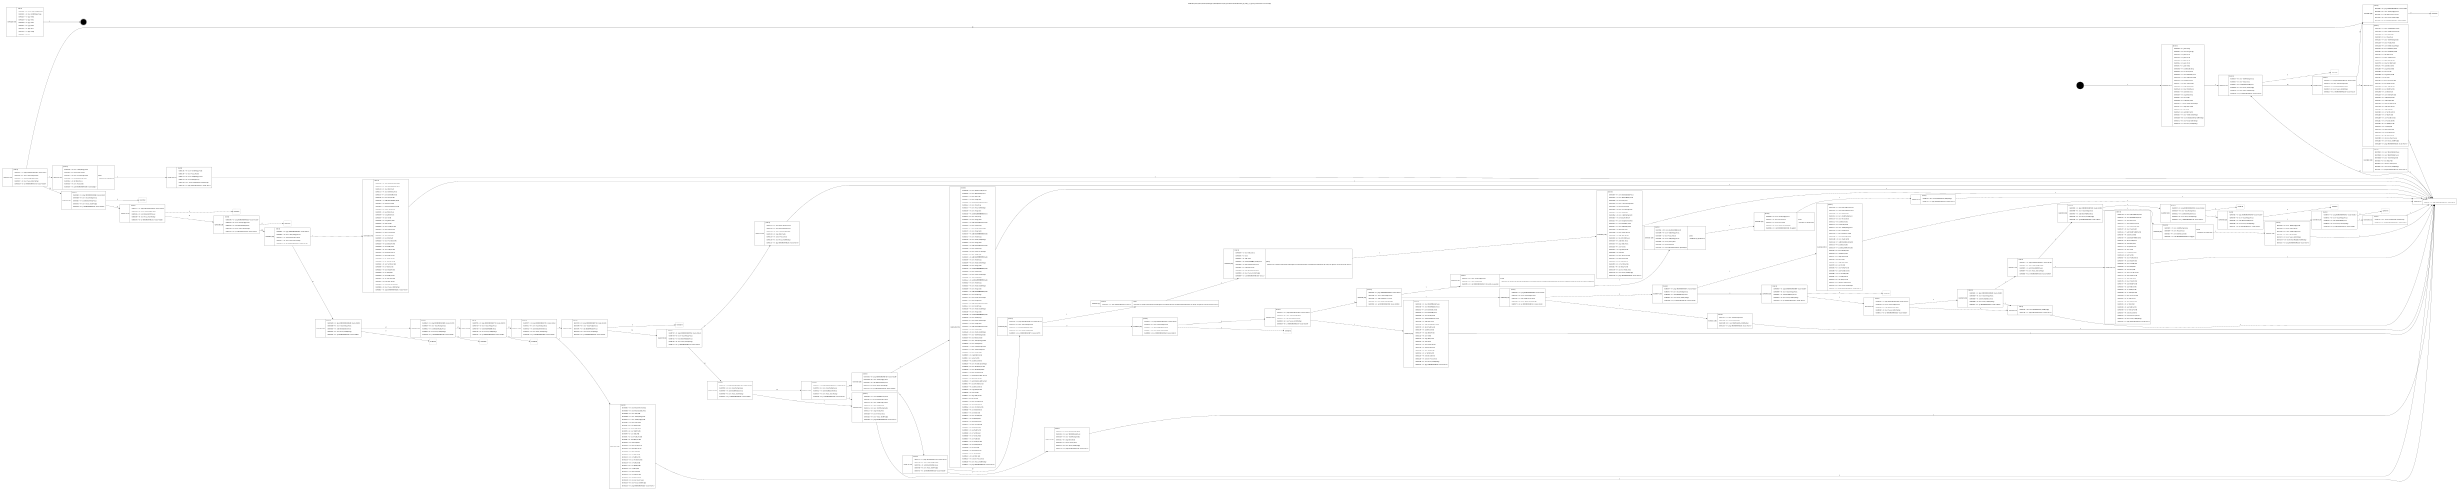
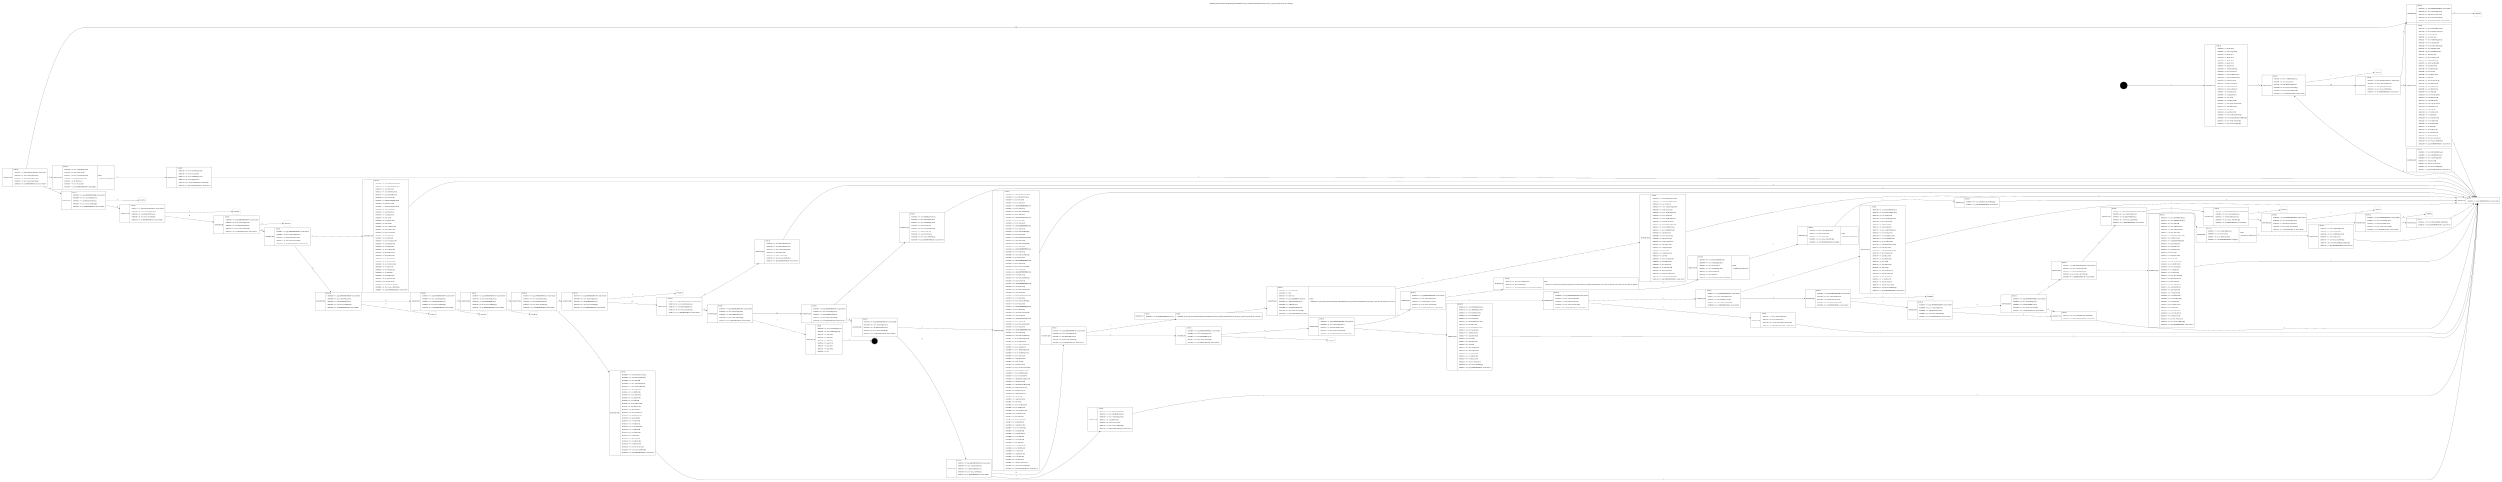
edge "0x40177b [28]" -> "0x401cba [36]": now "0x40177b [28]" -> "0x4022de [18]"
